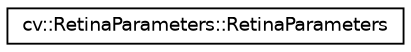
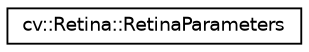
node "cv::RetinaParameters::RetinaParameters": label "cv::RetinaParameters::RetinaParameters" -> "cv::Retina::RetinaParameters"
